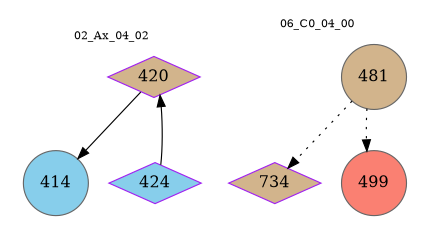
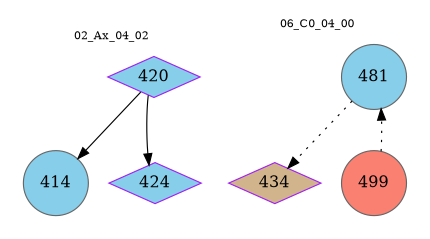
node "420": fillcolor tan -> skyblue
node "481": fillcolor tan -> skyblue
edge "481" -> "499": reversed
edge "424" -> "420": reversed
node "734": label "734" -> "434"
